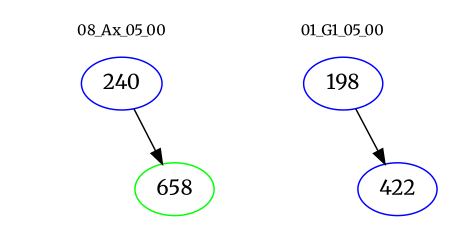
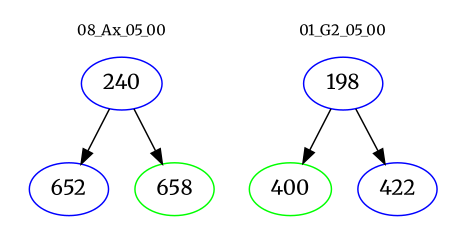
cluster "01_G1_05_00": label "01_G1_05_00" -> "01_G2_05_00"
node "652": added
node "400": added
